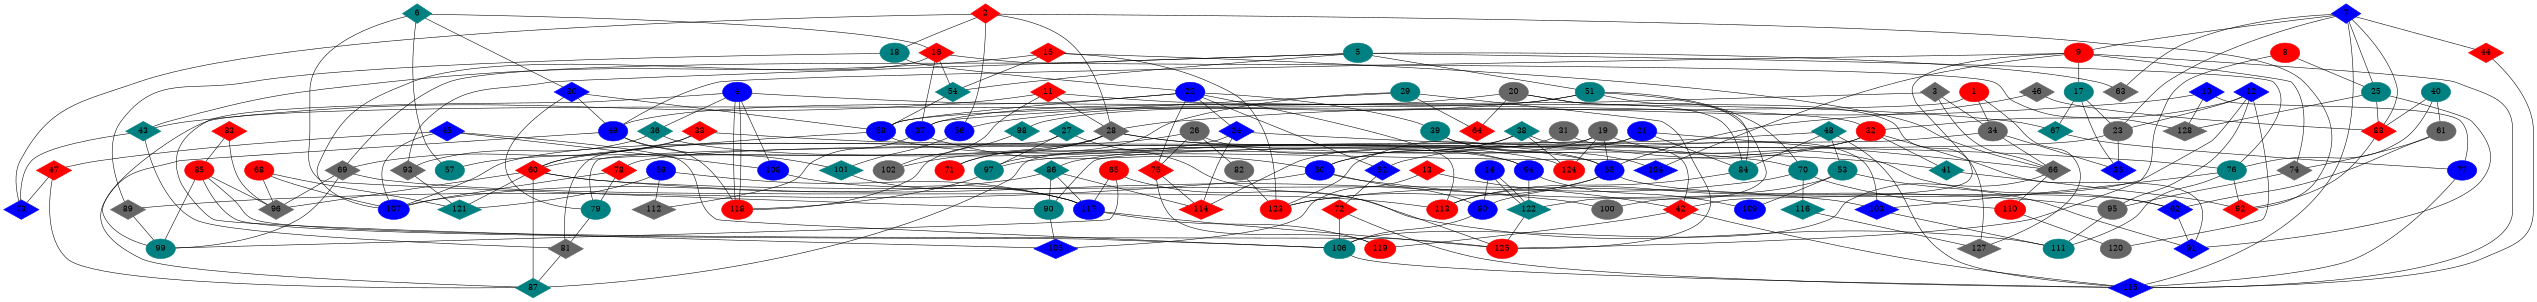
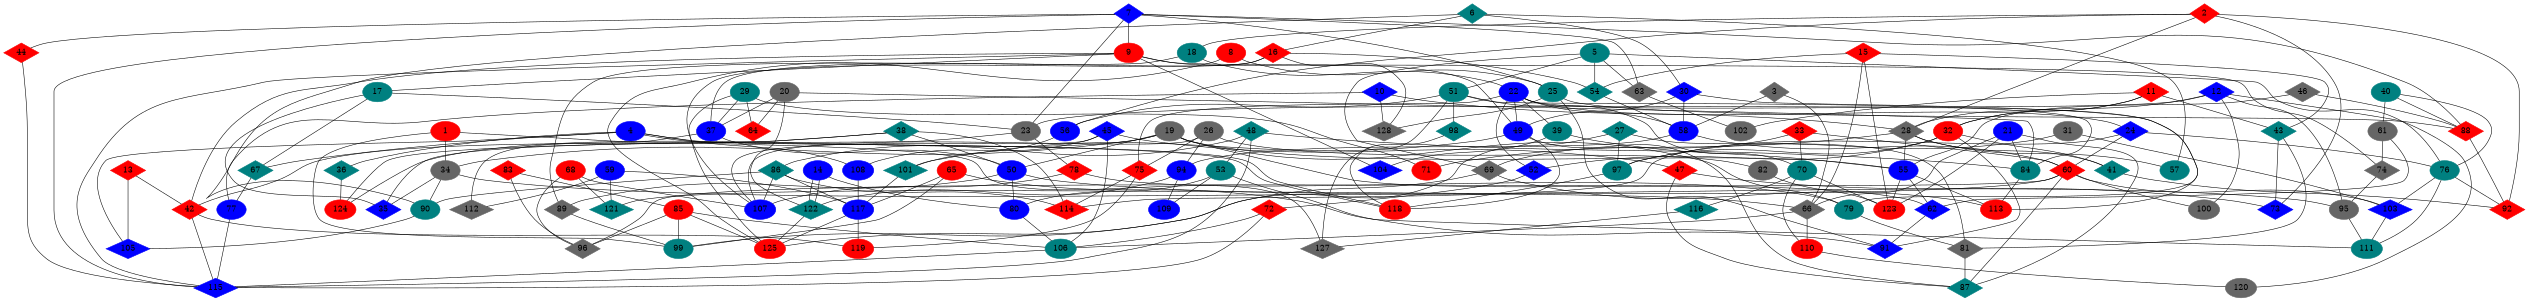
edge "3" -- "34": now "19" -- "34"
edge "28" -- "102": now "63" -- "102"
node "93": removed
edge "69" -- "96": removed
